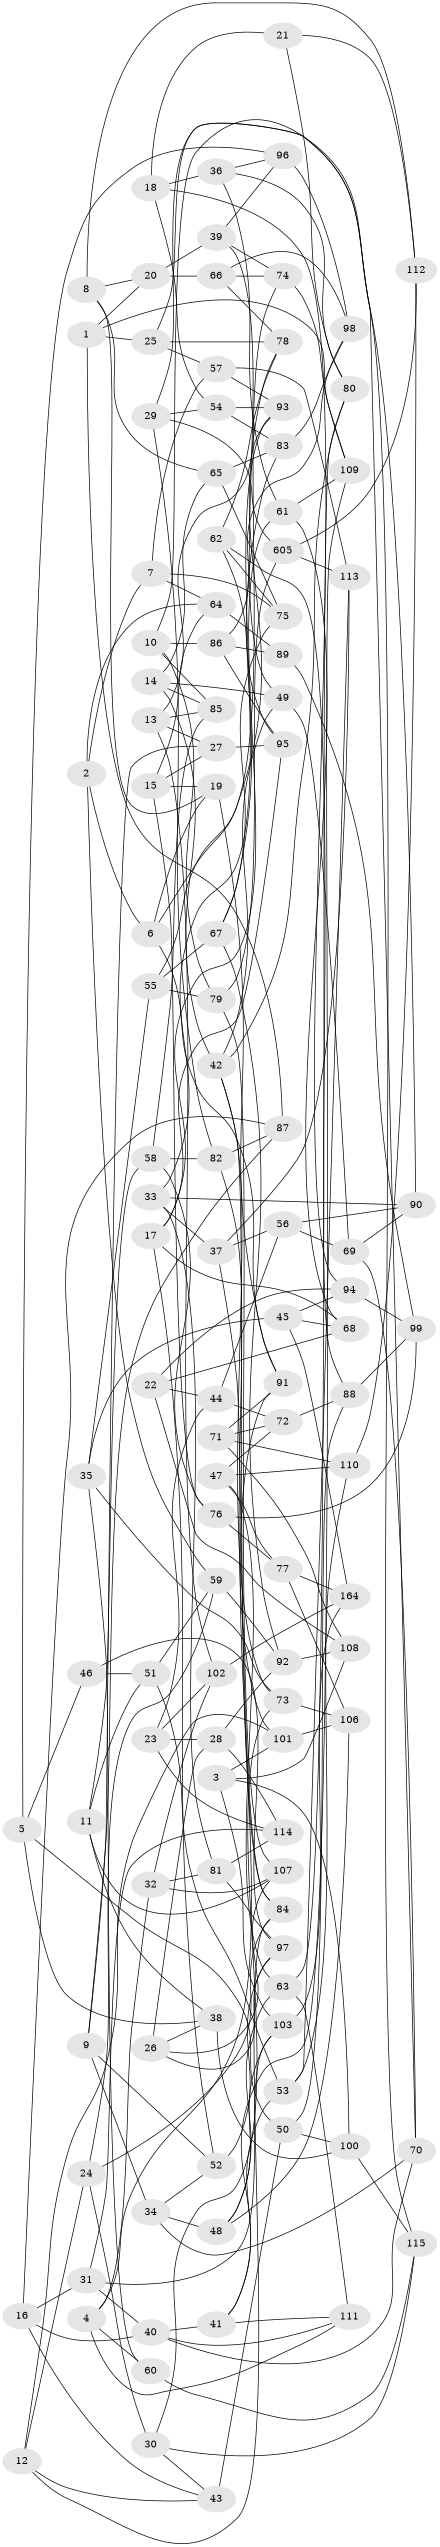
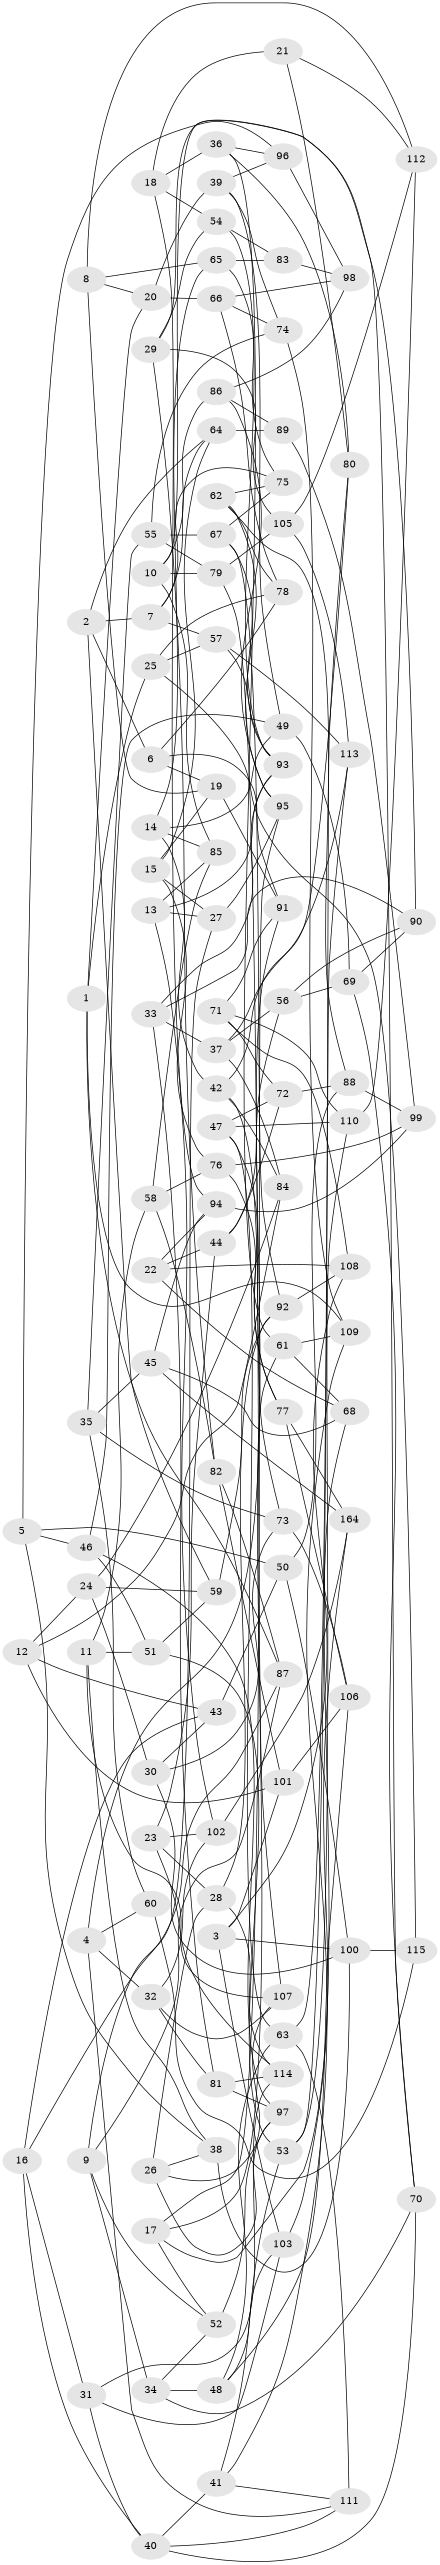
node "605": label "605" -> "105"
edge "83" -- "67": now "93" -- "67"
edge "49" -- "42": now "49" -- "46"
edge "115" -- "30": now "100" -- "30"
